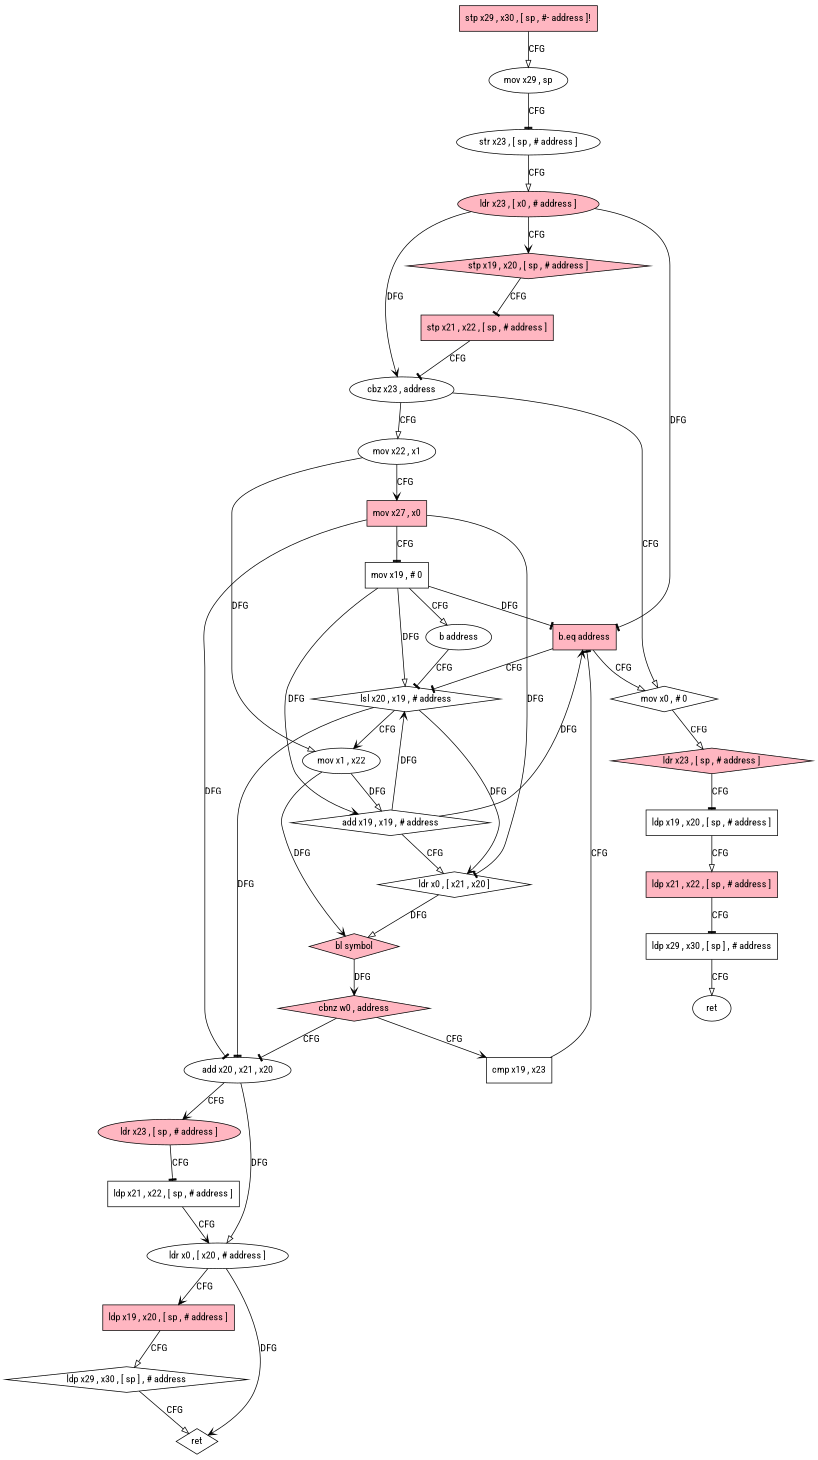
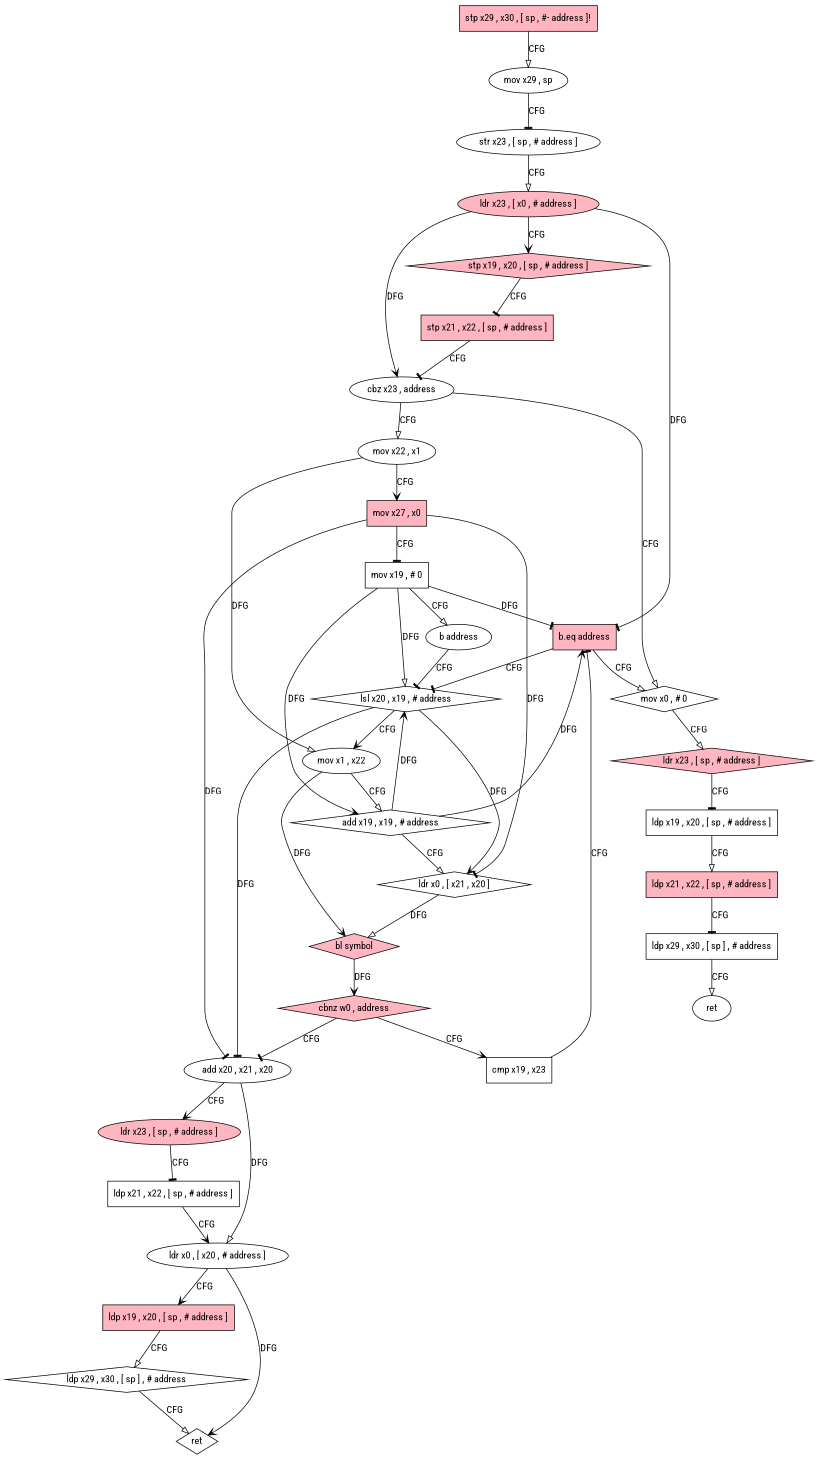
edge "mov x1 , x22" -> "add x19 , x19 , # address": label "DFG" -> "CFG"
